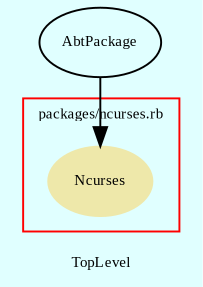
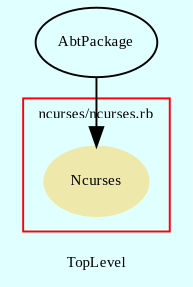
cluster "packages/ncurses.rb": label "packages/ncurses.rb" -> "ncurses/ncurses.rb"
